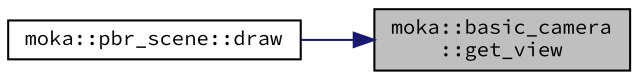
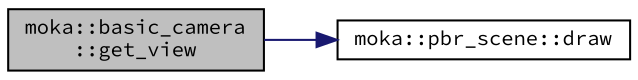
edge "moka::pbr_scene::draw" -> "moka::basic_camera ::get_view": reversed
